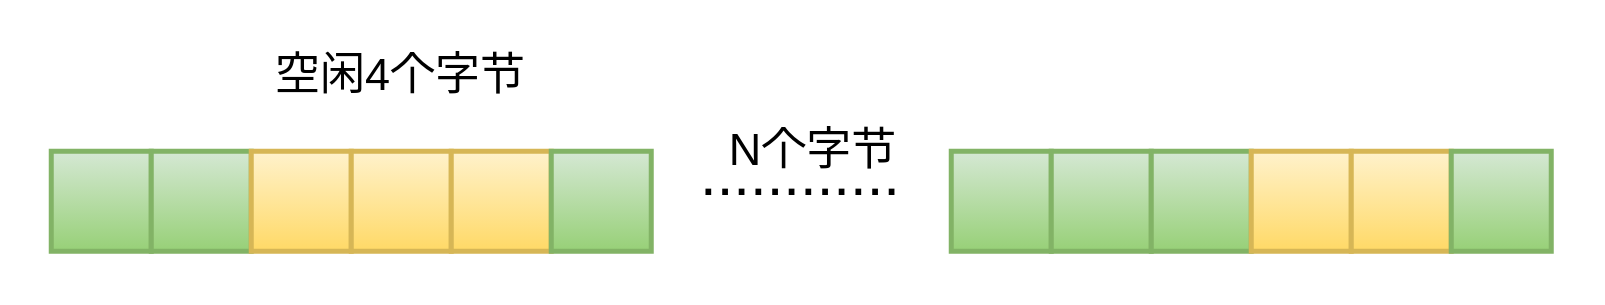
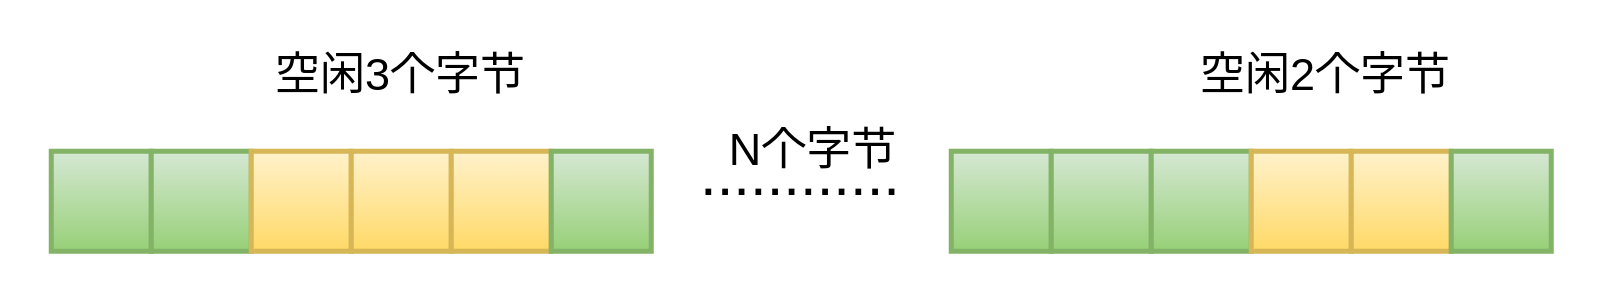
node "空闲4个字节": label "空闲4个字节" -> "空闲3个字节"
node "空闲2个字节": added
